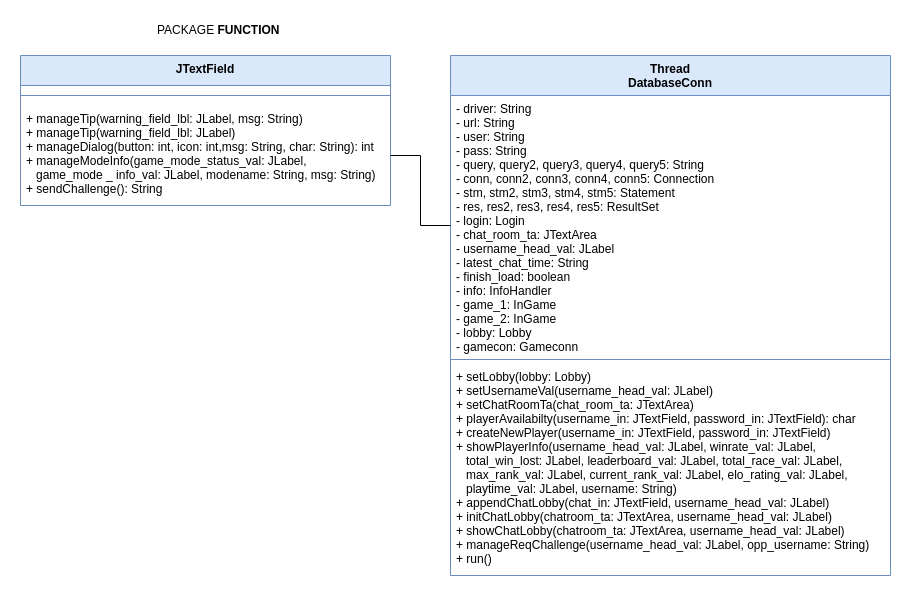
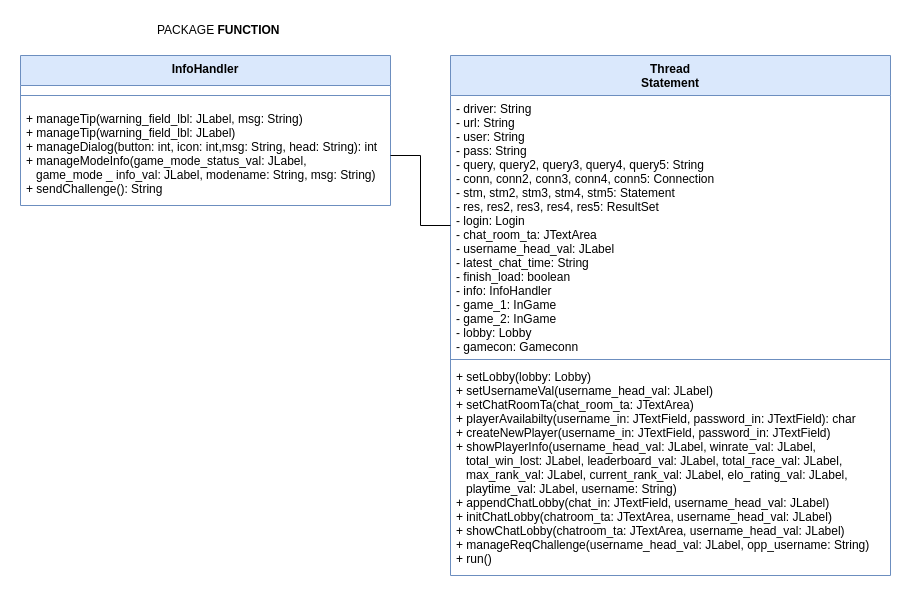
node "JTextField": label "JTextField" -> "InfoHandler"
node "Thread DatabaseConn": label "Thread DatabaseConn" -> "Thread Statement"
node "+ manageTip(warning_field_lbl: JLabel, msg: String) + manageTip(warning_field_lbl: JLabel) + manageDialog(button: int, icon: int,msg: String, char: String): int + manageModeInfo(game_mode_status_val: JLabel, game_mode _ info_val: JLabel, modename: String, msg: String) + sendChallenge(): String": label "+ manageTip(warning_field_lbl: JLabel, msg: String) + manageTip(warning_field_lbl: JLabel) + manageDialog(button: int, icon: int,msg: String, char: String): int + manageModeInfo(game_mode_status_val: JLabel, game_mode _ info_val: JLabel, modename: String, msg: String) + sendChallenge(): String" -> "+ manageTip(warning_field_lbl: JLabel, msg: String) + manageTip(warning_field_lbl: JLabel) + manageDialog(button: int, icon: int,msg: String, head: String): int + manageModeInfo(game_mode_status_val: JLabel, game_mode _ info_val: JLabel, modename: String, msg: String) + sendChallenge(): String"
